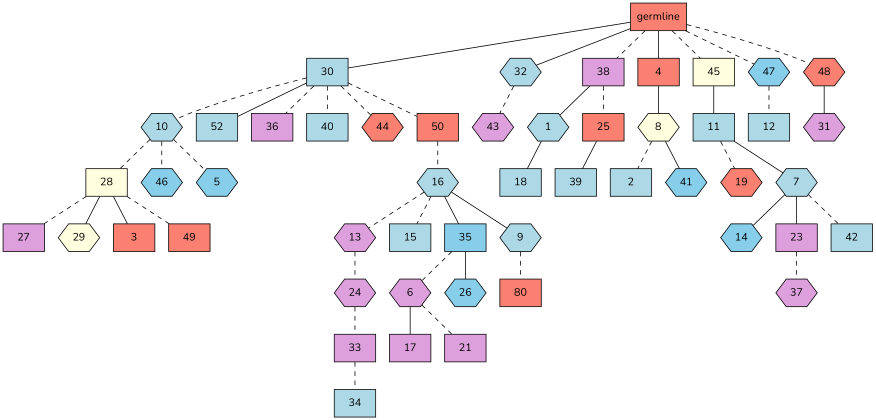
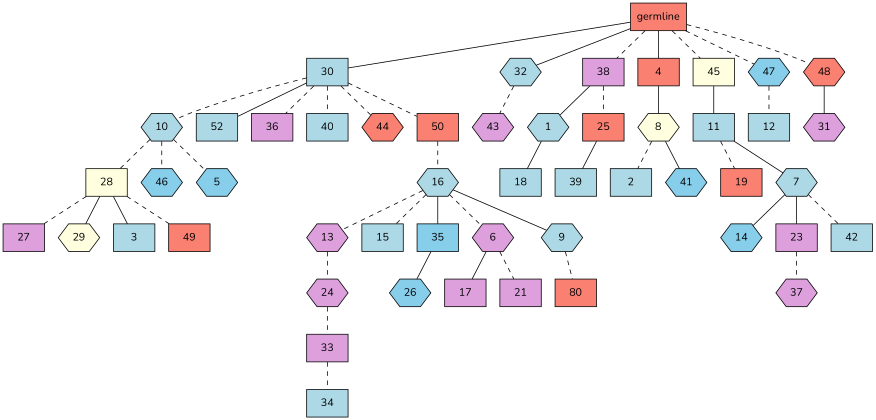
node "19": shape hexagon -> box
node "3": fillcolor salmon -> lightblue
edge "35" -- "6": now "16" -- "6"
